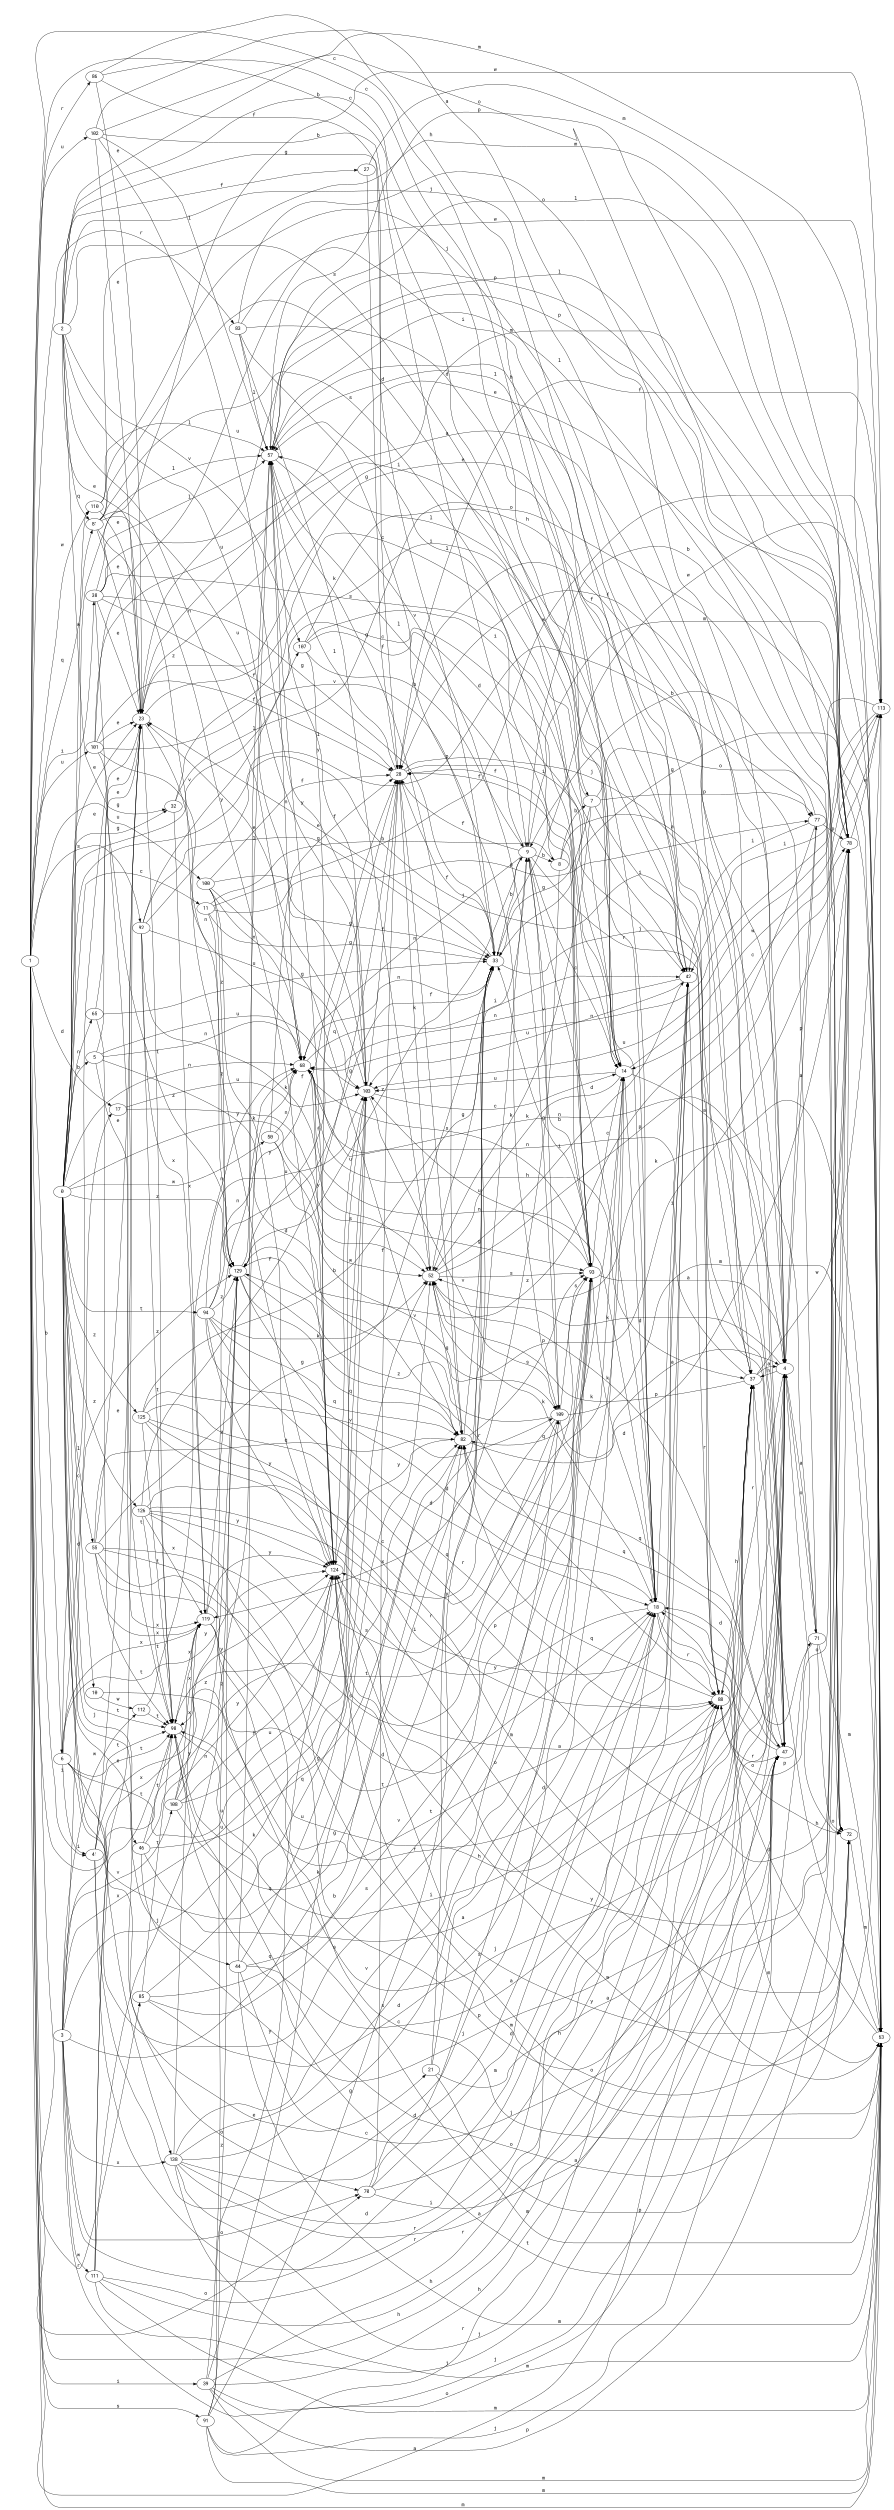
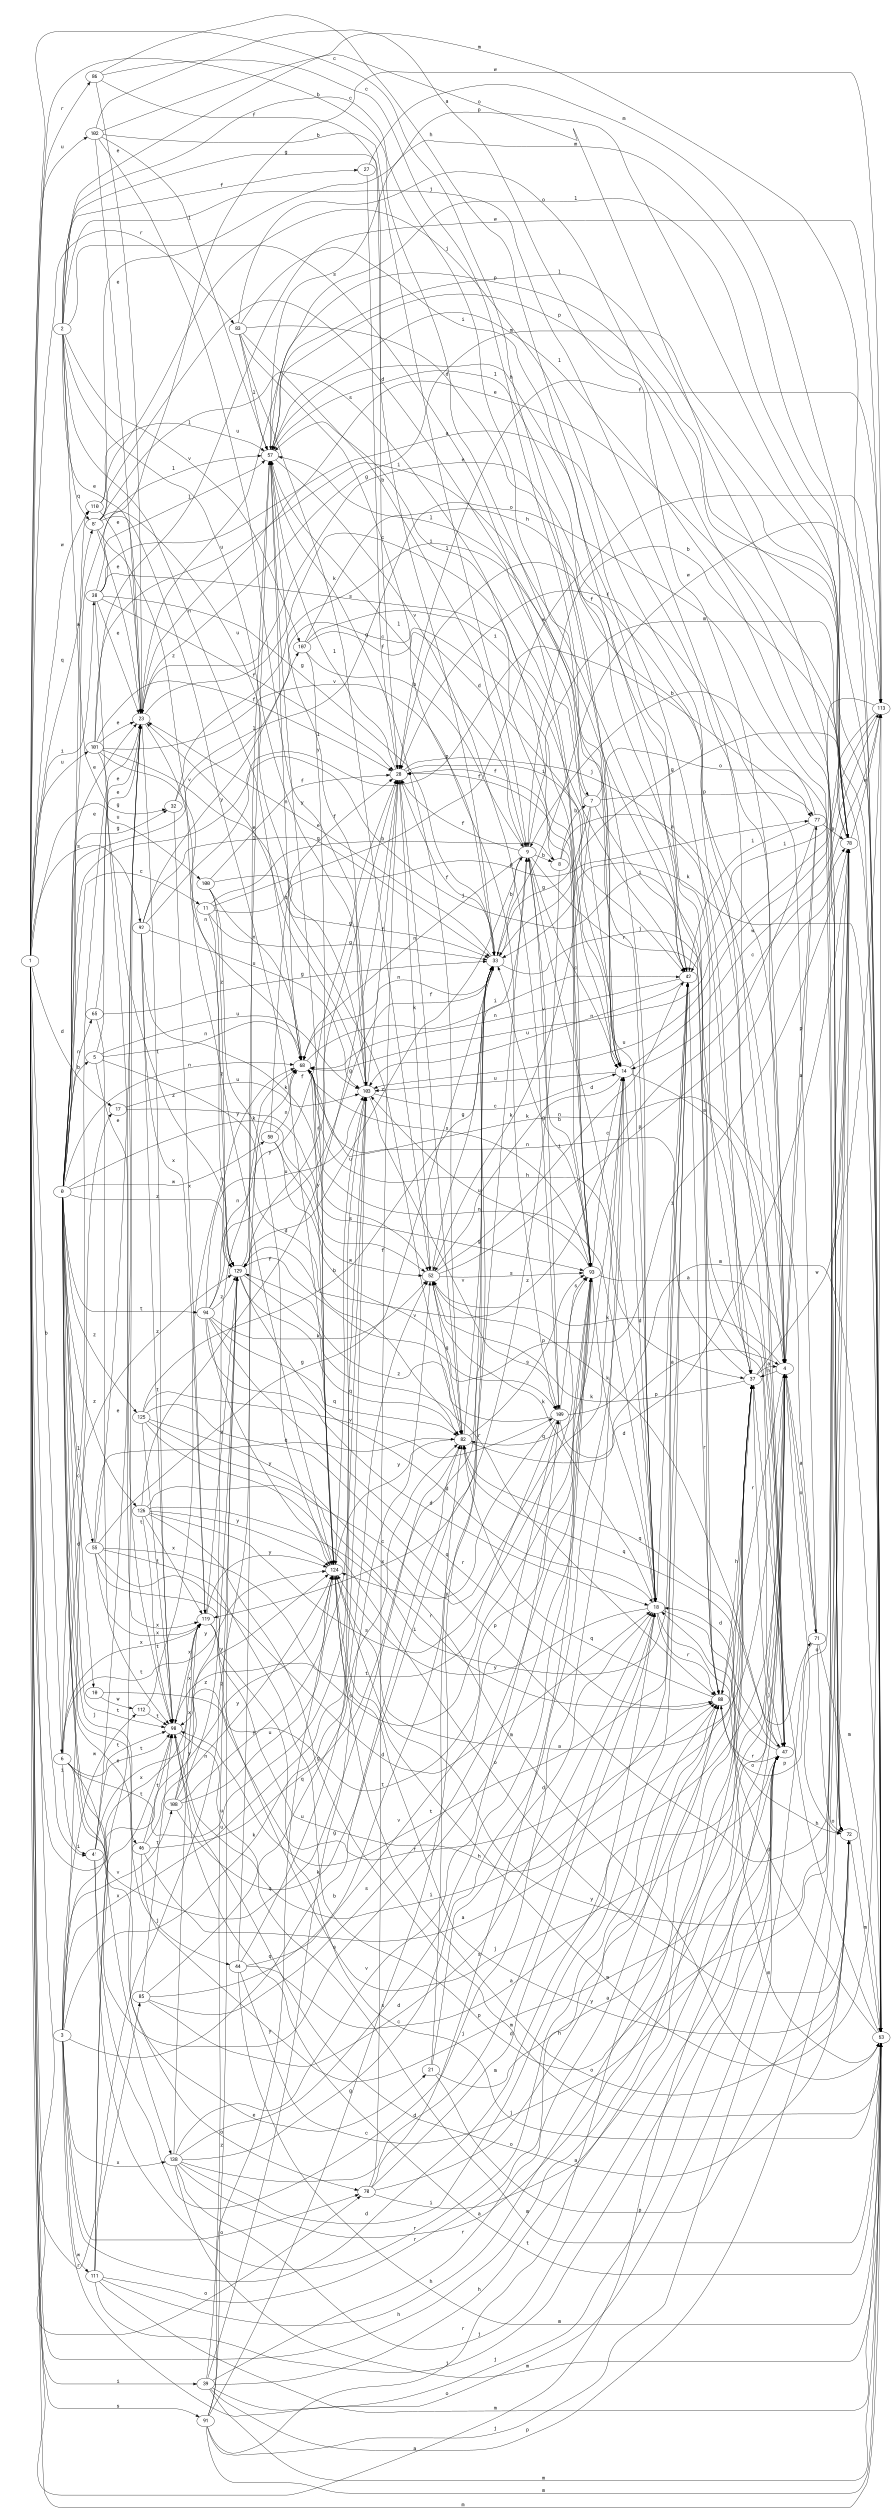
edge "83" -> "9": added, label "b"
edge "100" -> "82": now "101" -> "82"
edge "63" -> "52": now "63" -> "33"
